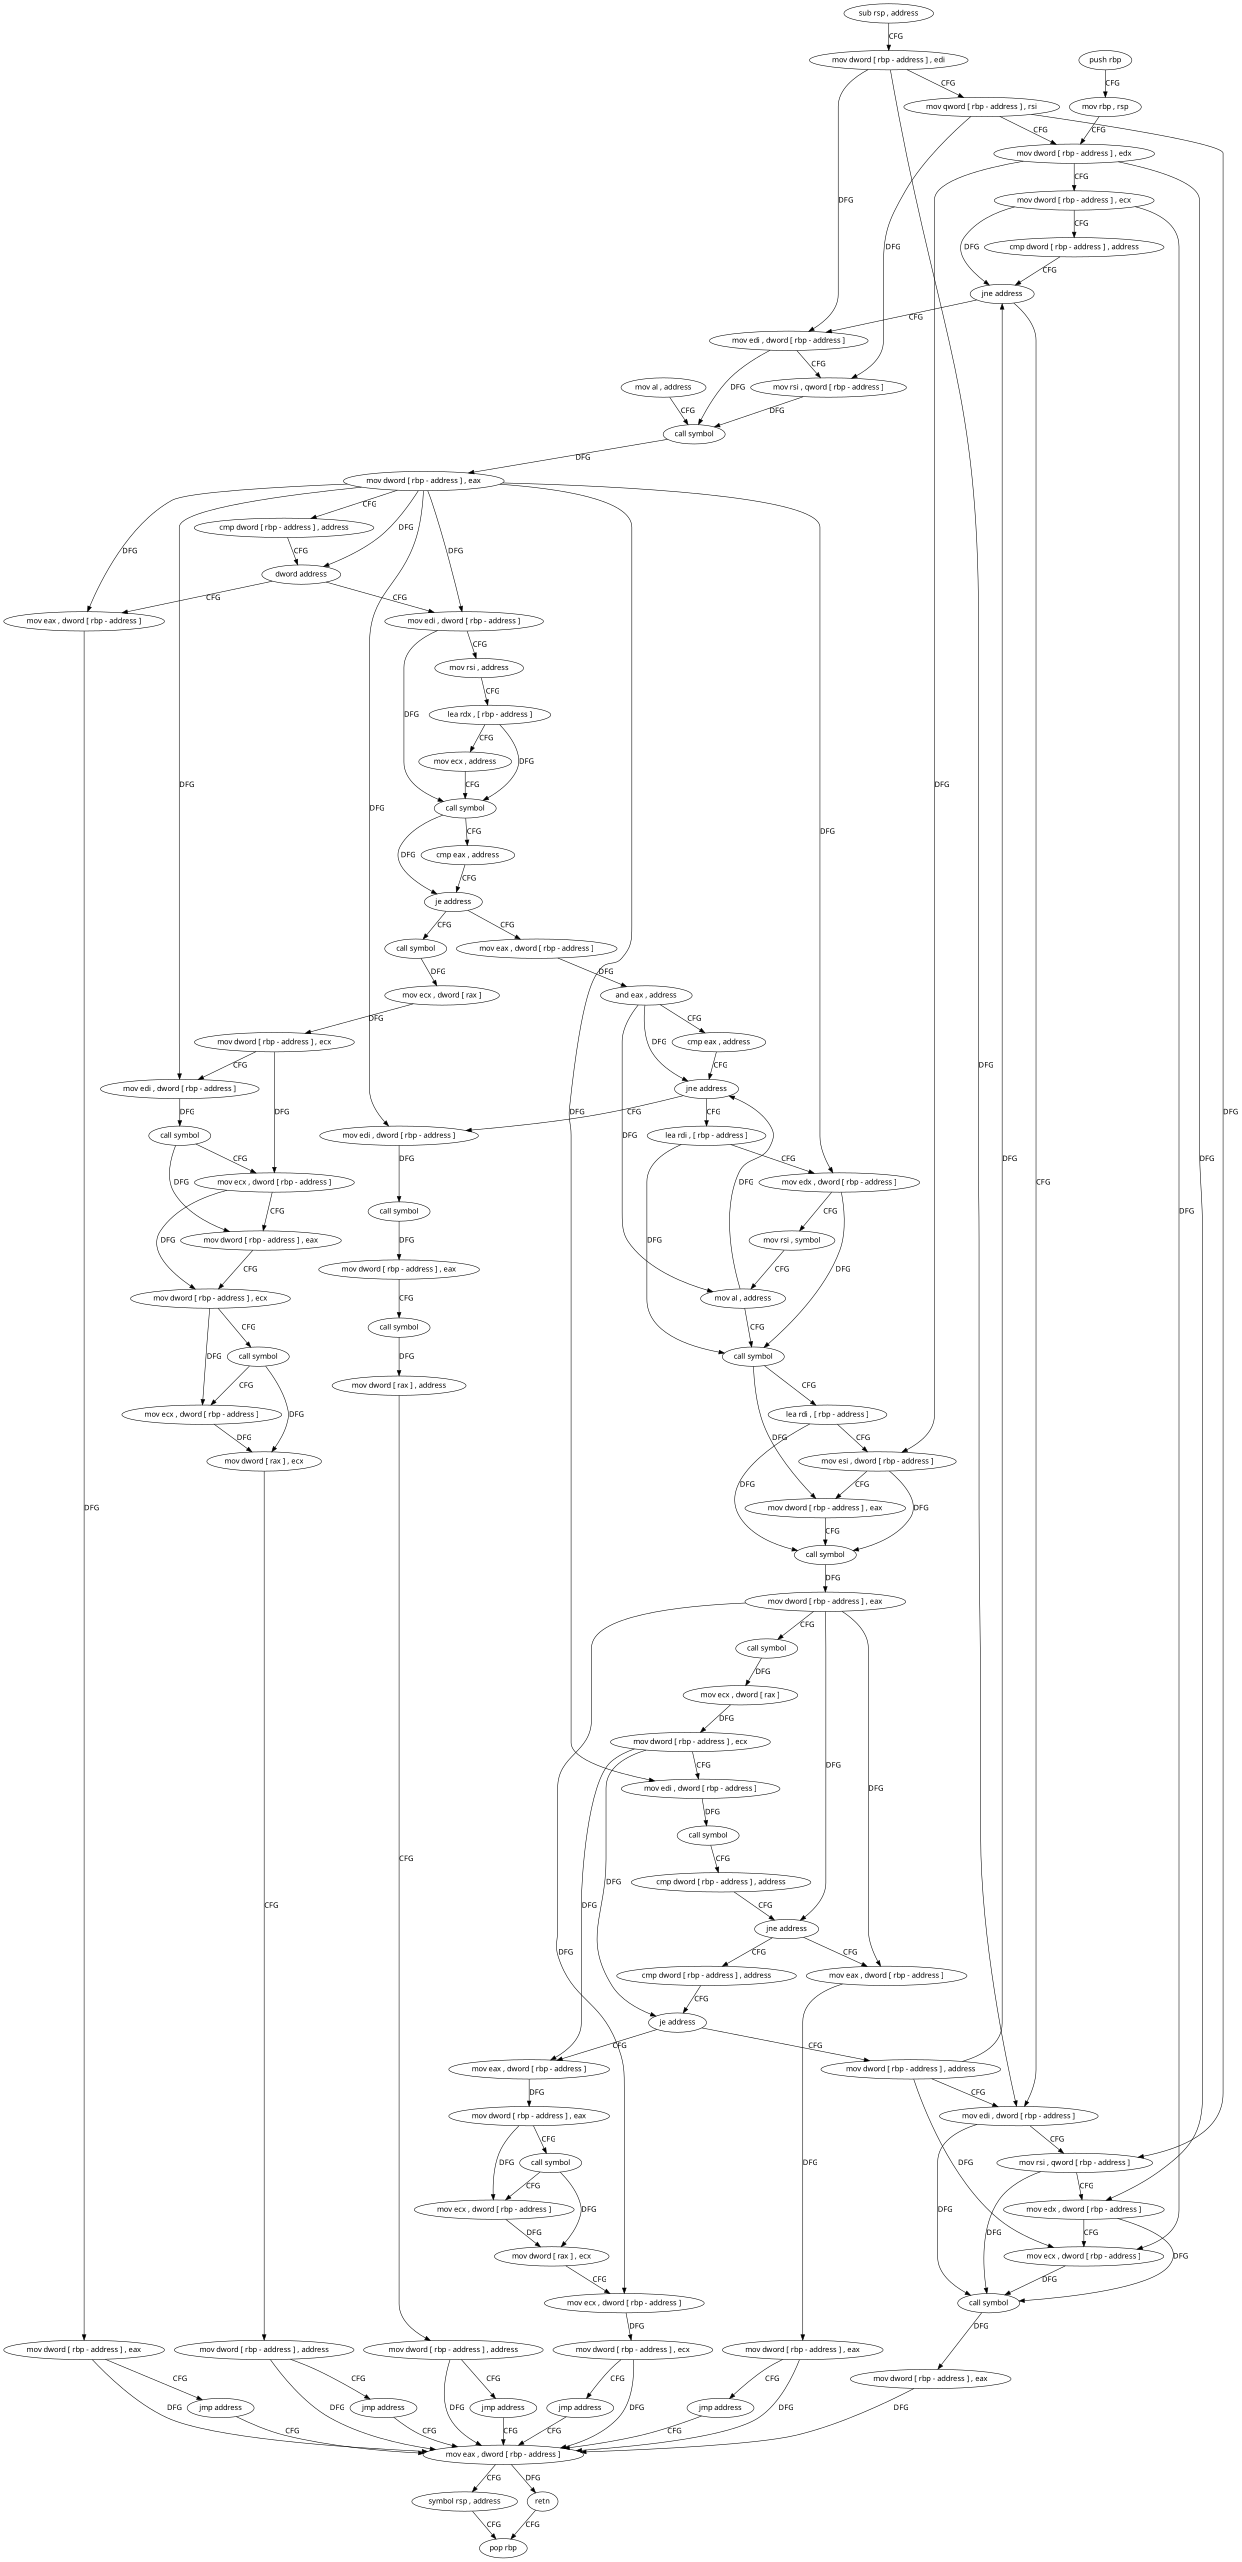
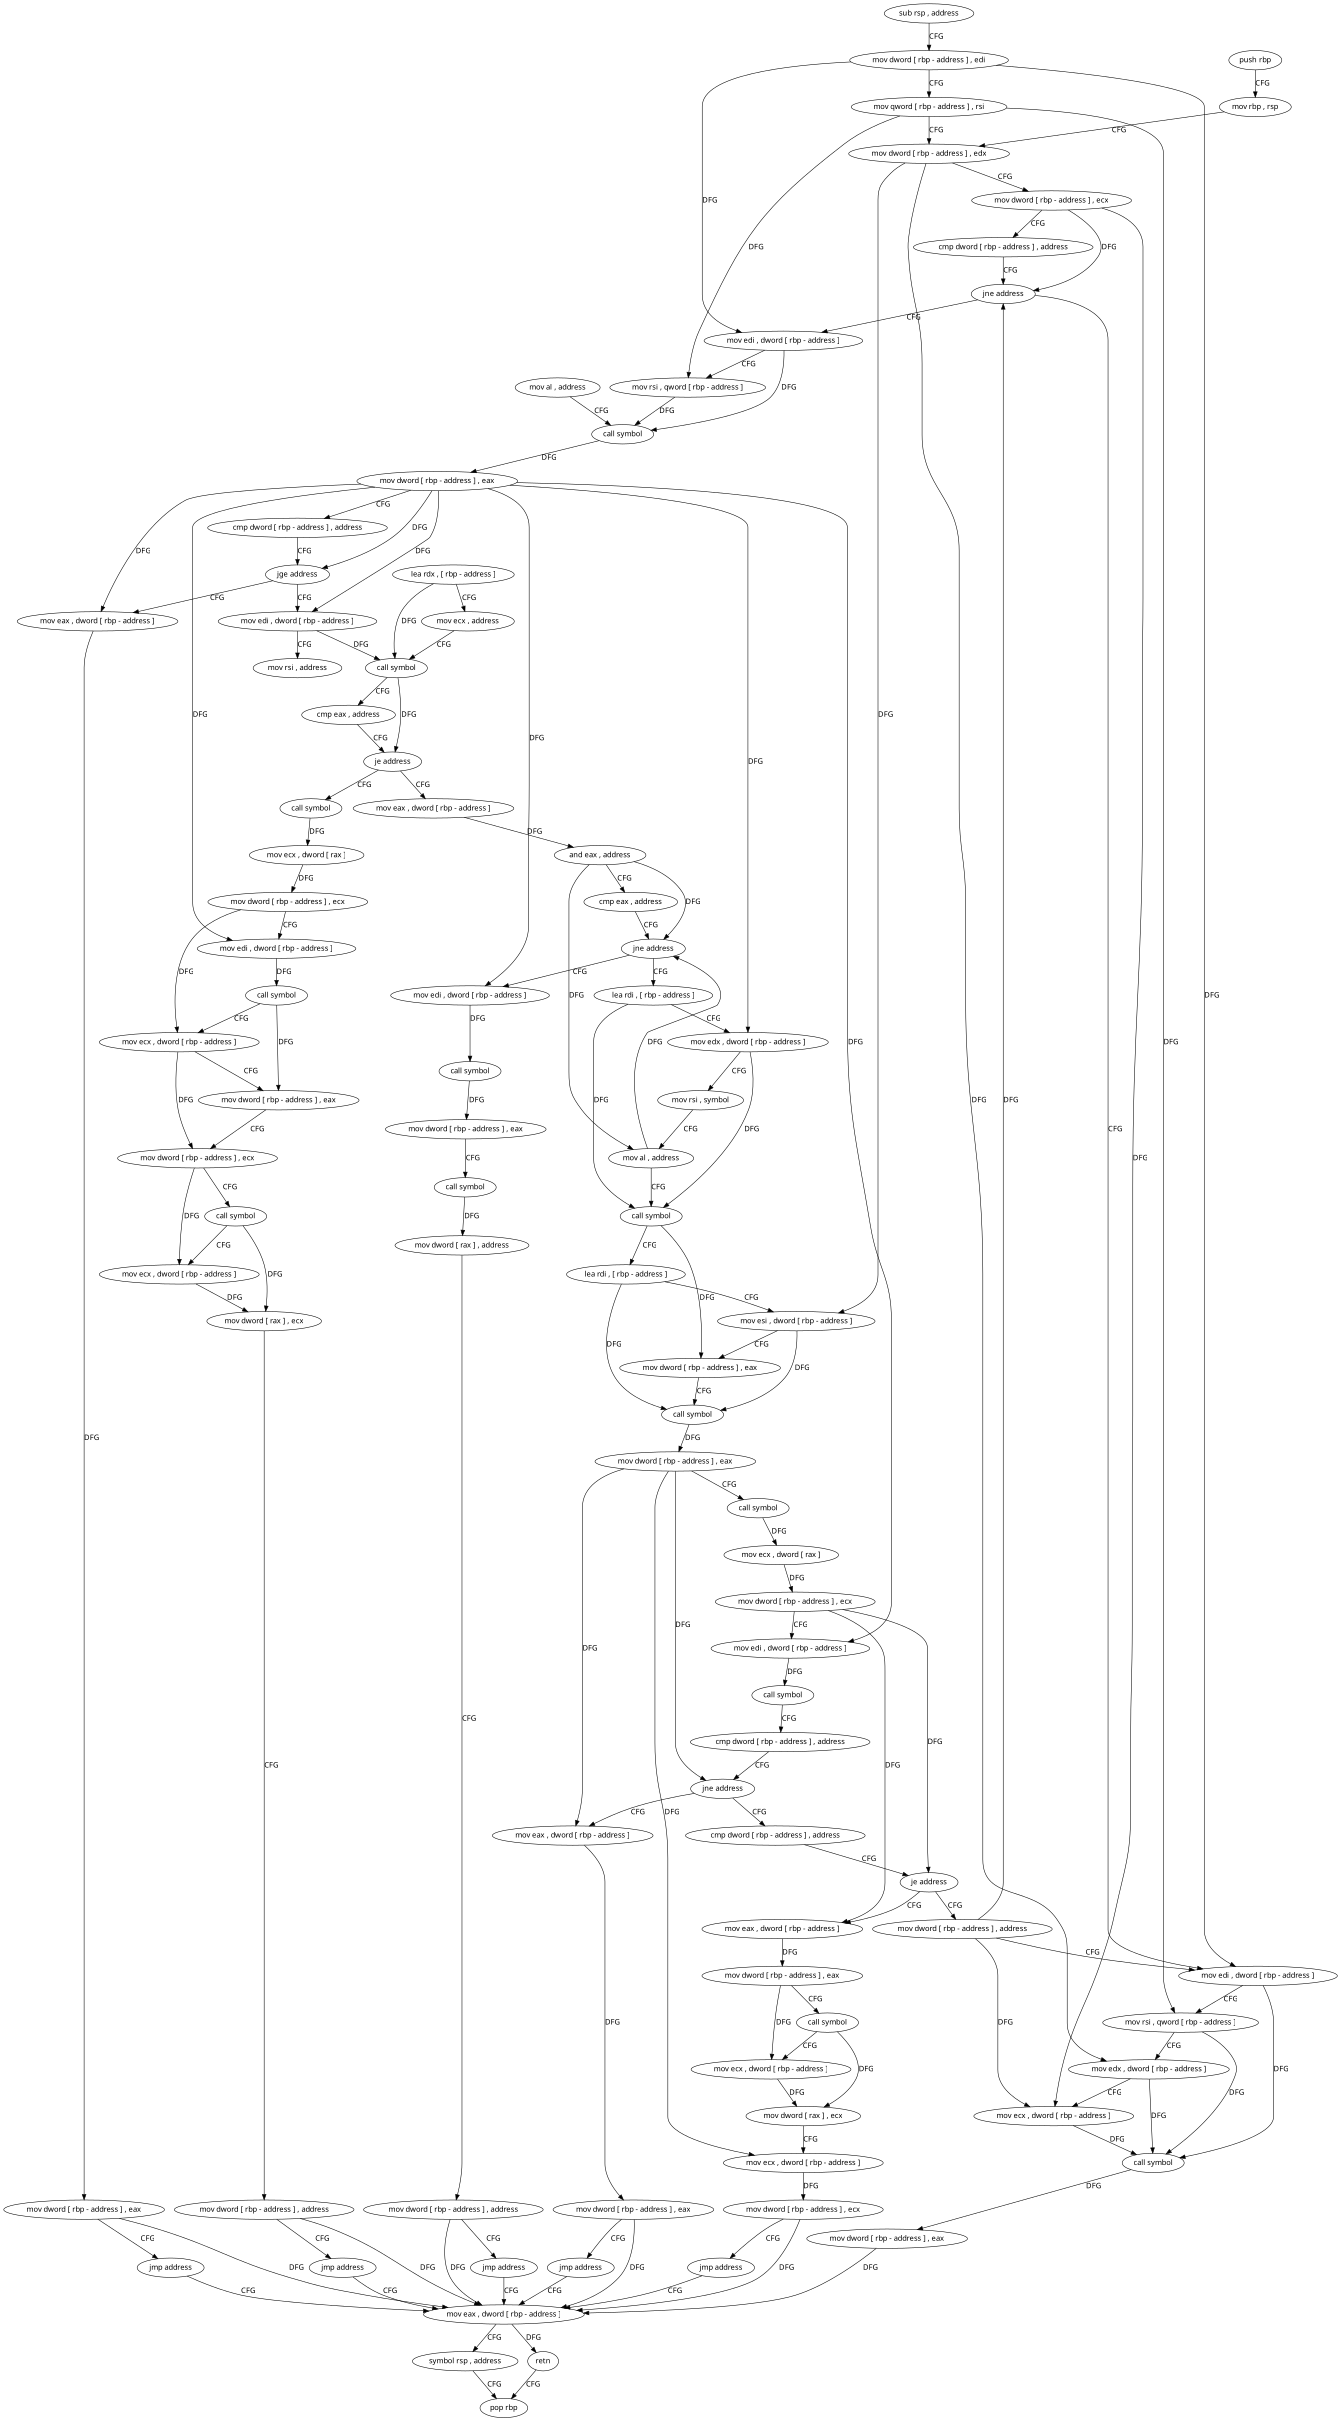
node "dword address": label "dword address" -> "jge address"
edge "mov rsi , address" -> "lea rdx , [ rbp - address ]": removed, label "CFG"
